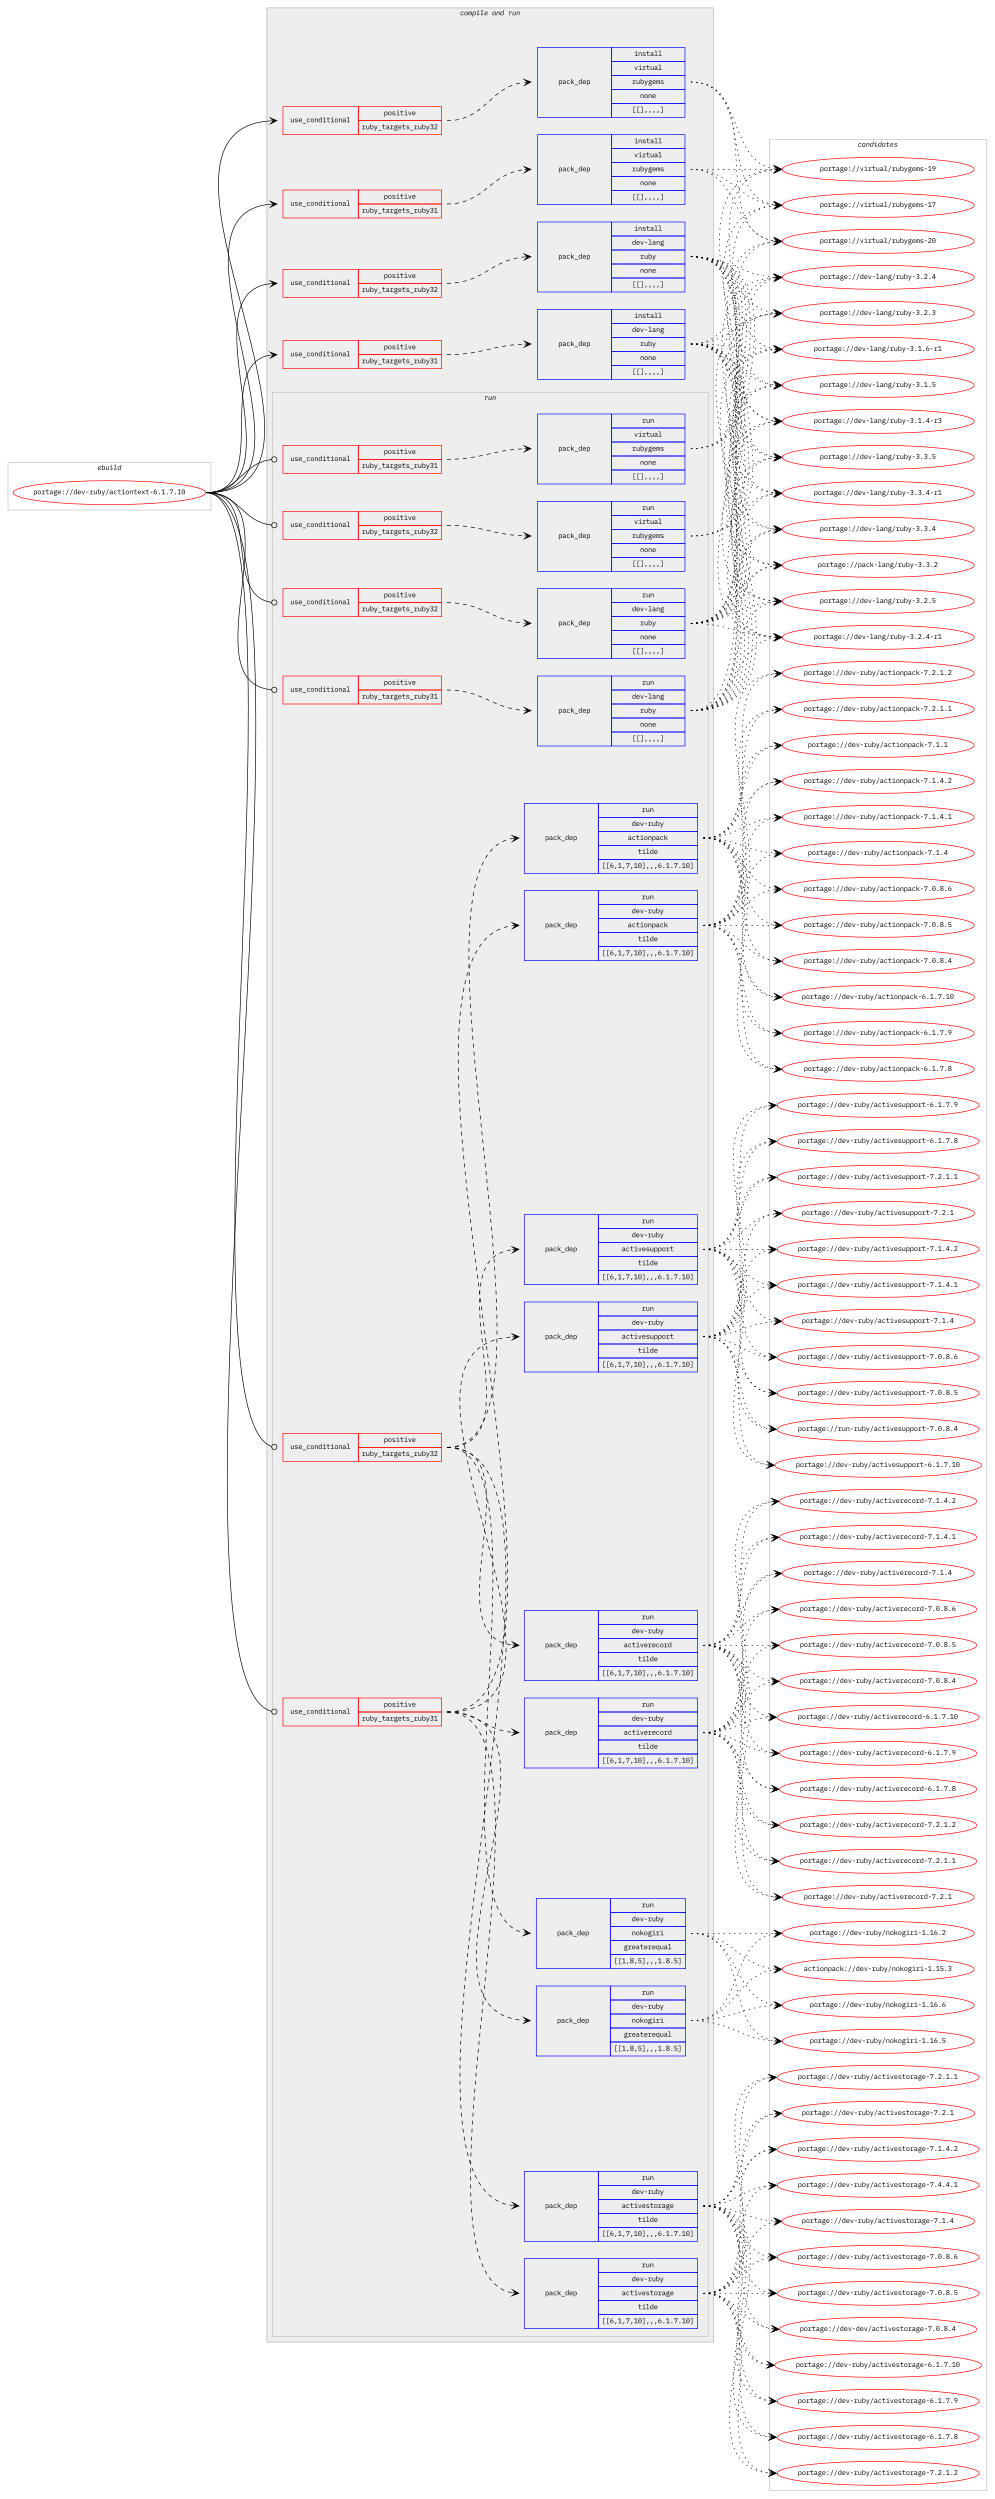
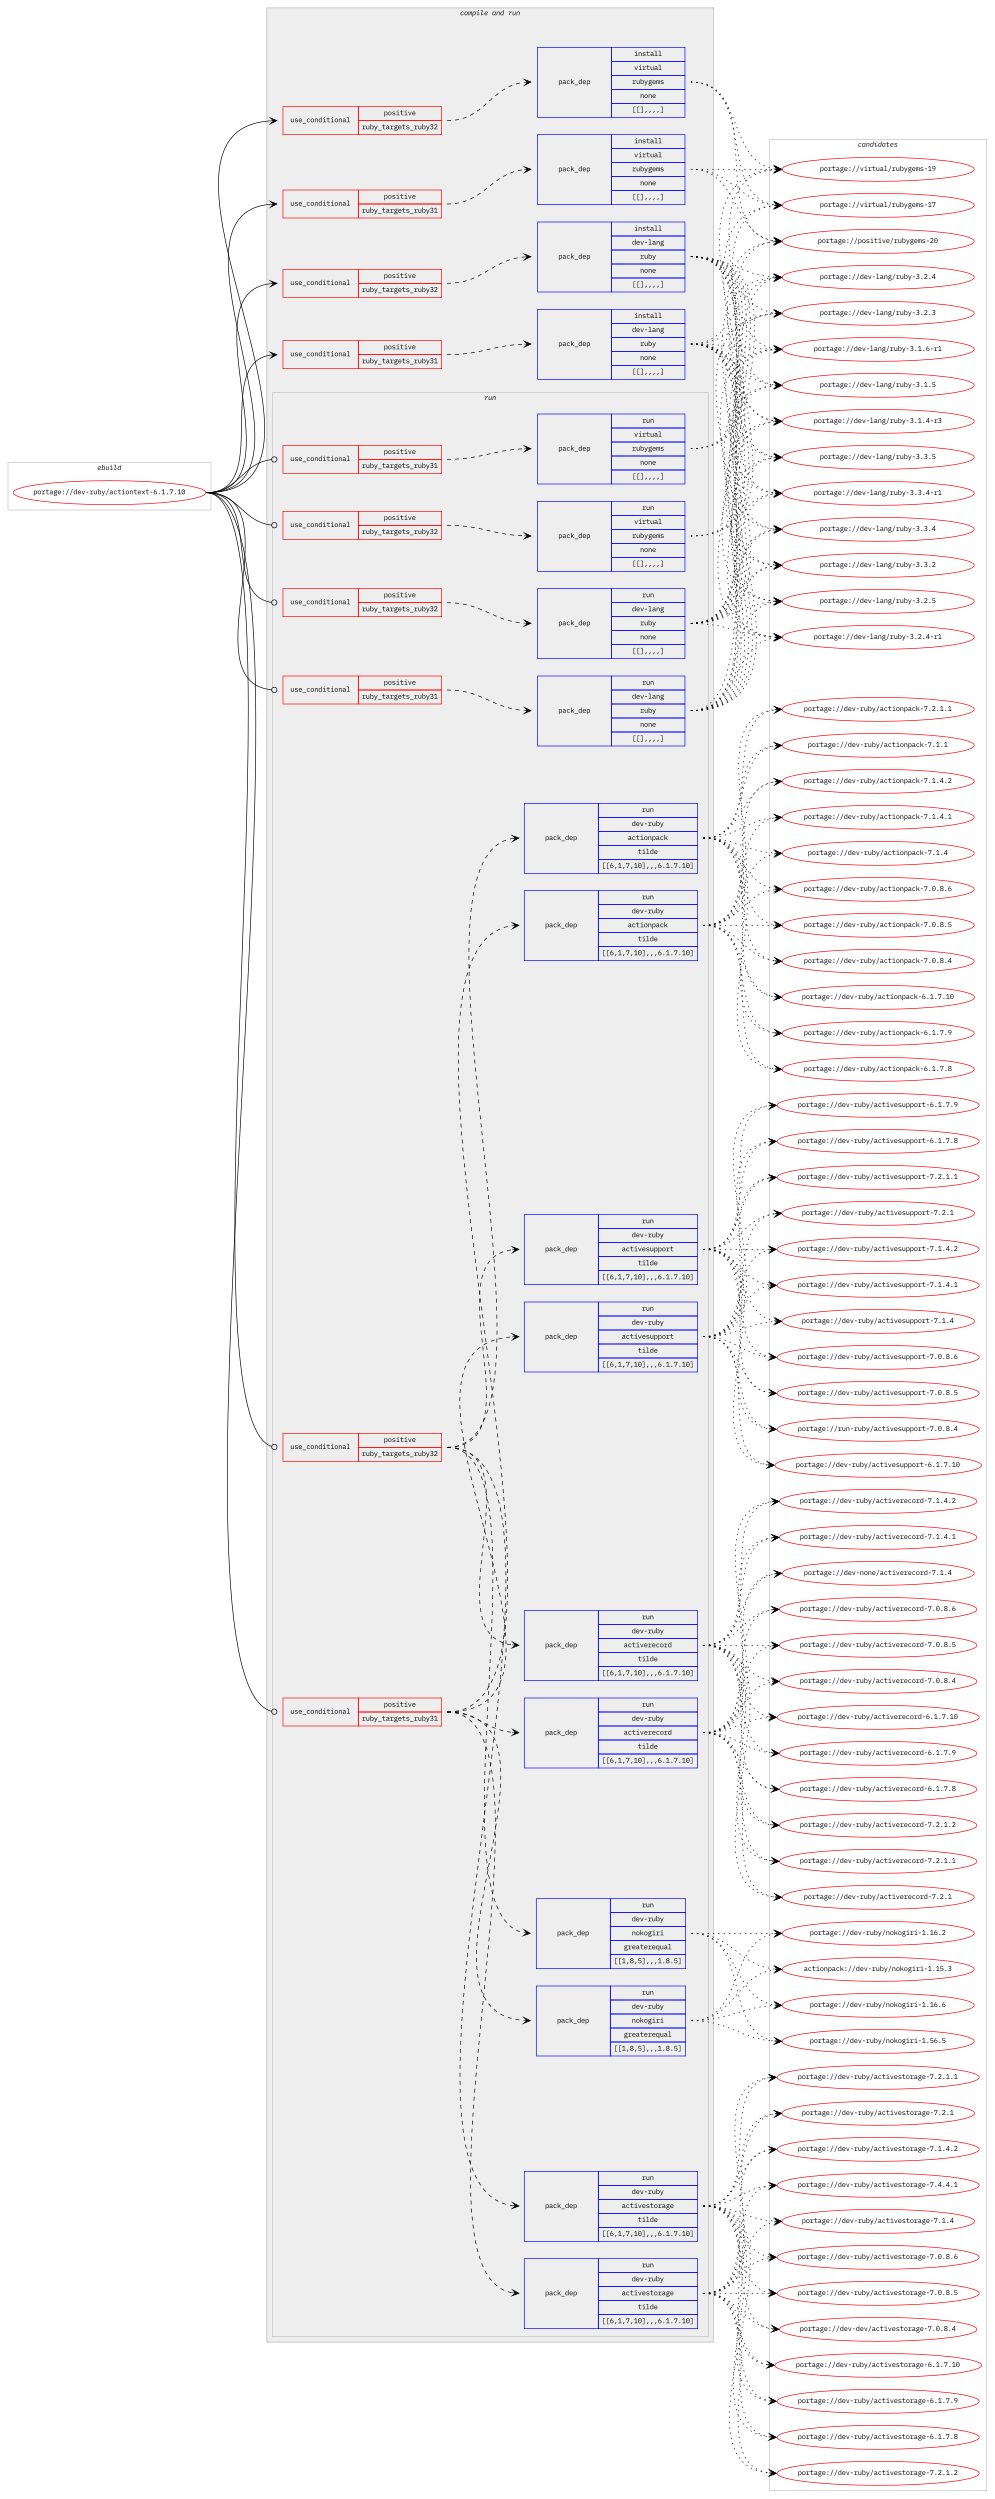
node "portage://virtual/rubygems-20": label "portage://virtual/rubygems-20" -> "portage://positive/rubygems-20"
node "portage://pack-lang/ruby-3.3.2": label "portage://pack-lang/ruby-3.3.2" -> "portage://dev-lang/ruby-3.3.2"
node "portage://dev-ruby/actionpack-7.2.1.2": removed
node "portage://dev-ruby/activerecord-7.1.4": label "portage://dev-ruby/activerecord-7.1.4" -> "portage://dev-none/activerecord-7.1.4"
node "portage://dev-ruby/nokogiri-1.16.5": label "portage://dev-ruby/nokogiri-1.16.5" -> "portage://dev-ruby/nokogiri-1.56.5"
